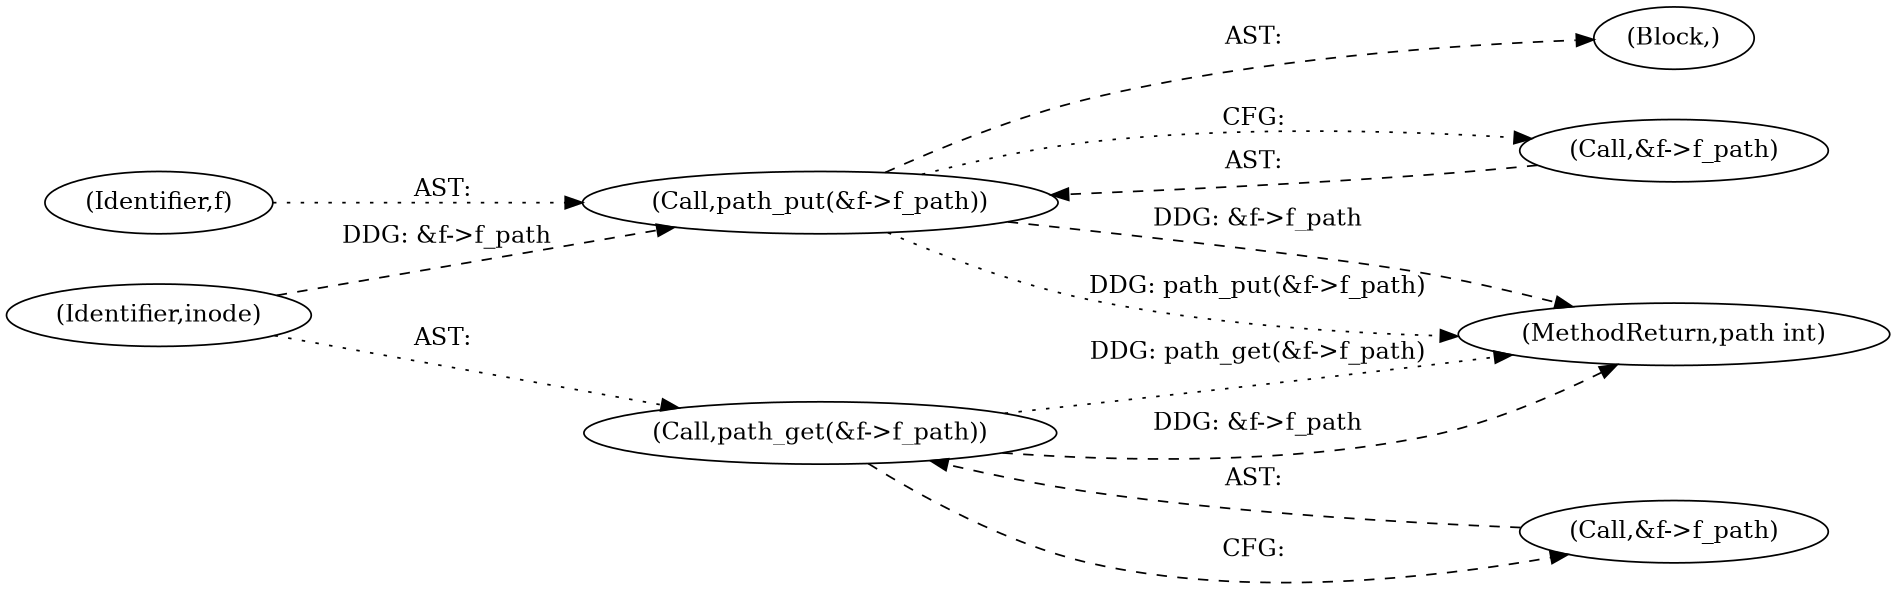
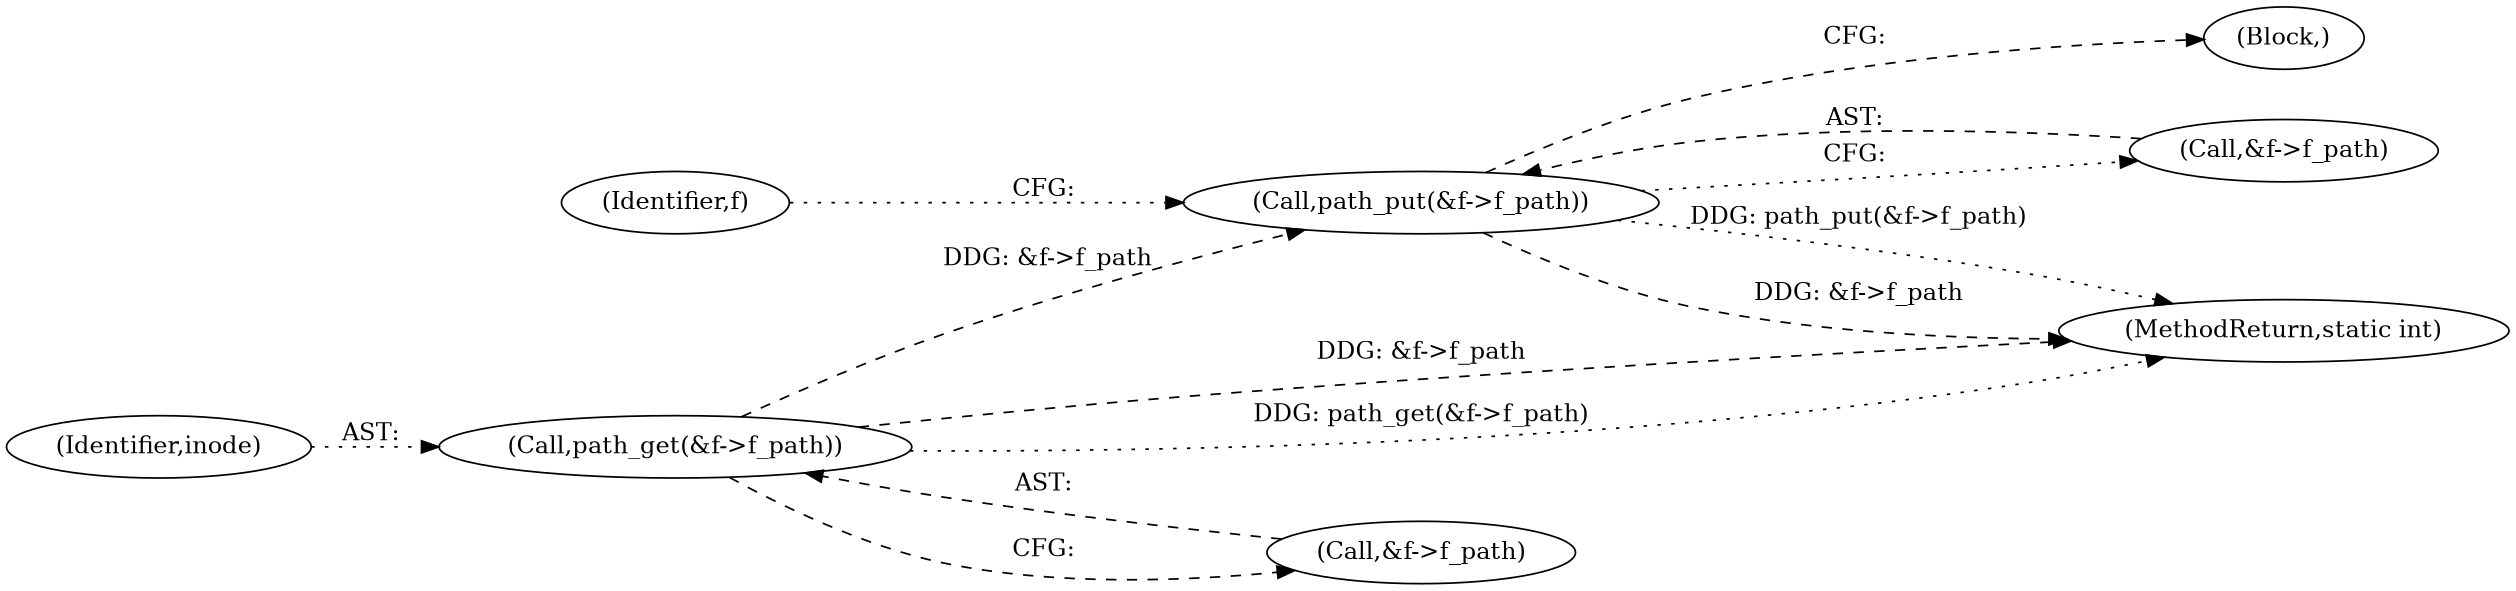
edge "(Call,path_put(&f->f_path))" -> "(Block,)": label "AST: " -> "CFG: "
edge "(Identifier,f)" -> "(Call,path_put(&f->f_path))": label "AST: " -> "CFG: "
edge "(Identifier,inode)" -> "(Call,path_put(&f->f_path))": now "(Call,path_get(&f->f_path))" -> "(Call,path_put(&f->f_path))"
node "(MethodReturn,path int)": label "(MethodReturn,path int)" -> "(MethodReturn,static int)"
